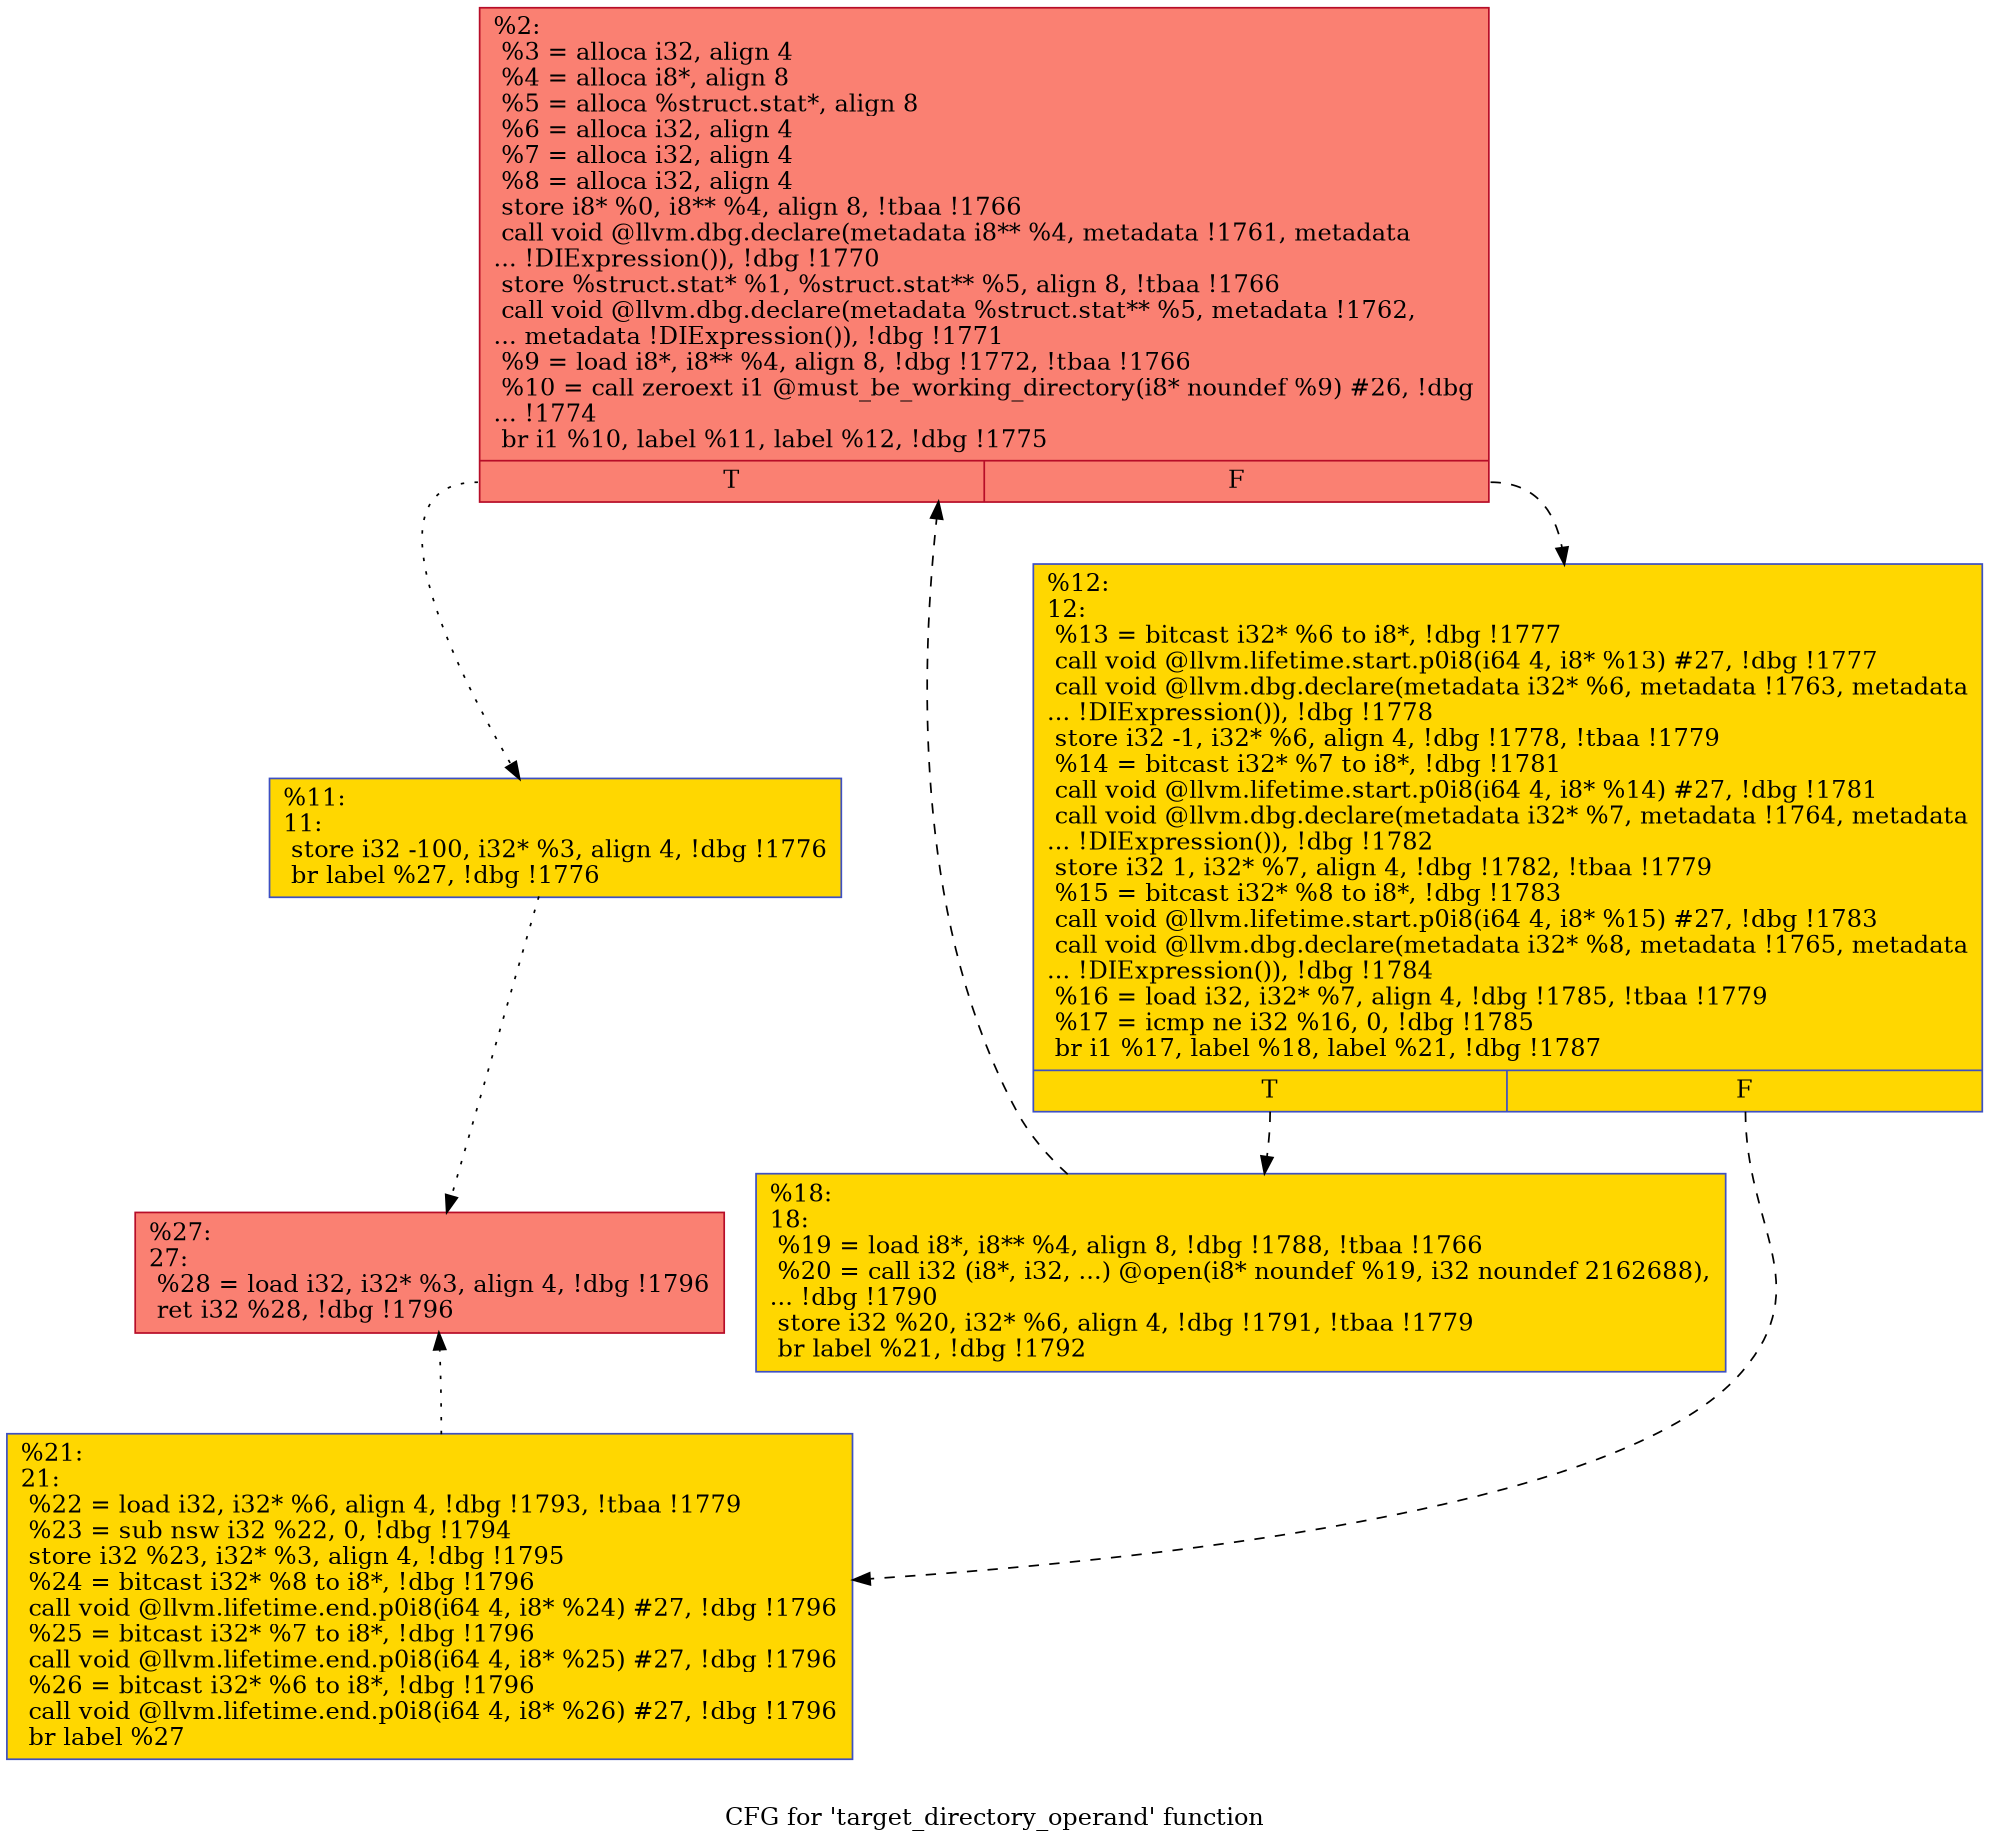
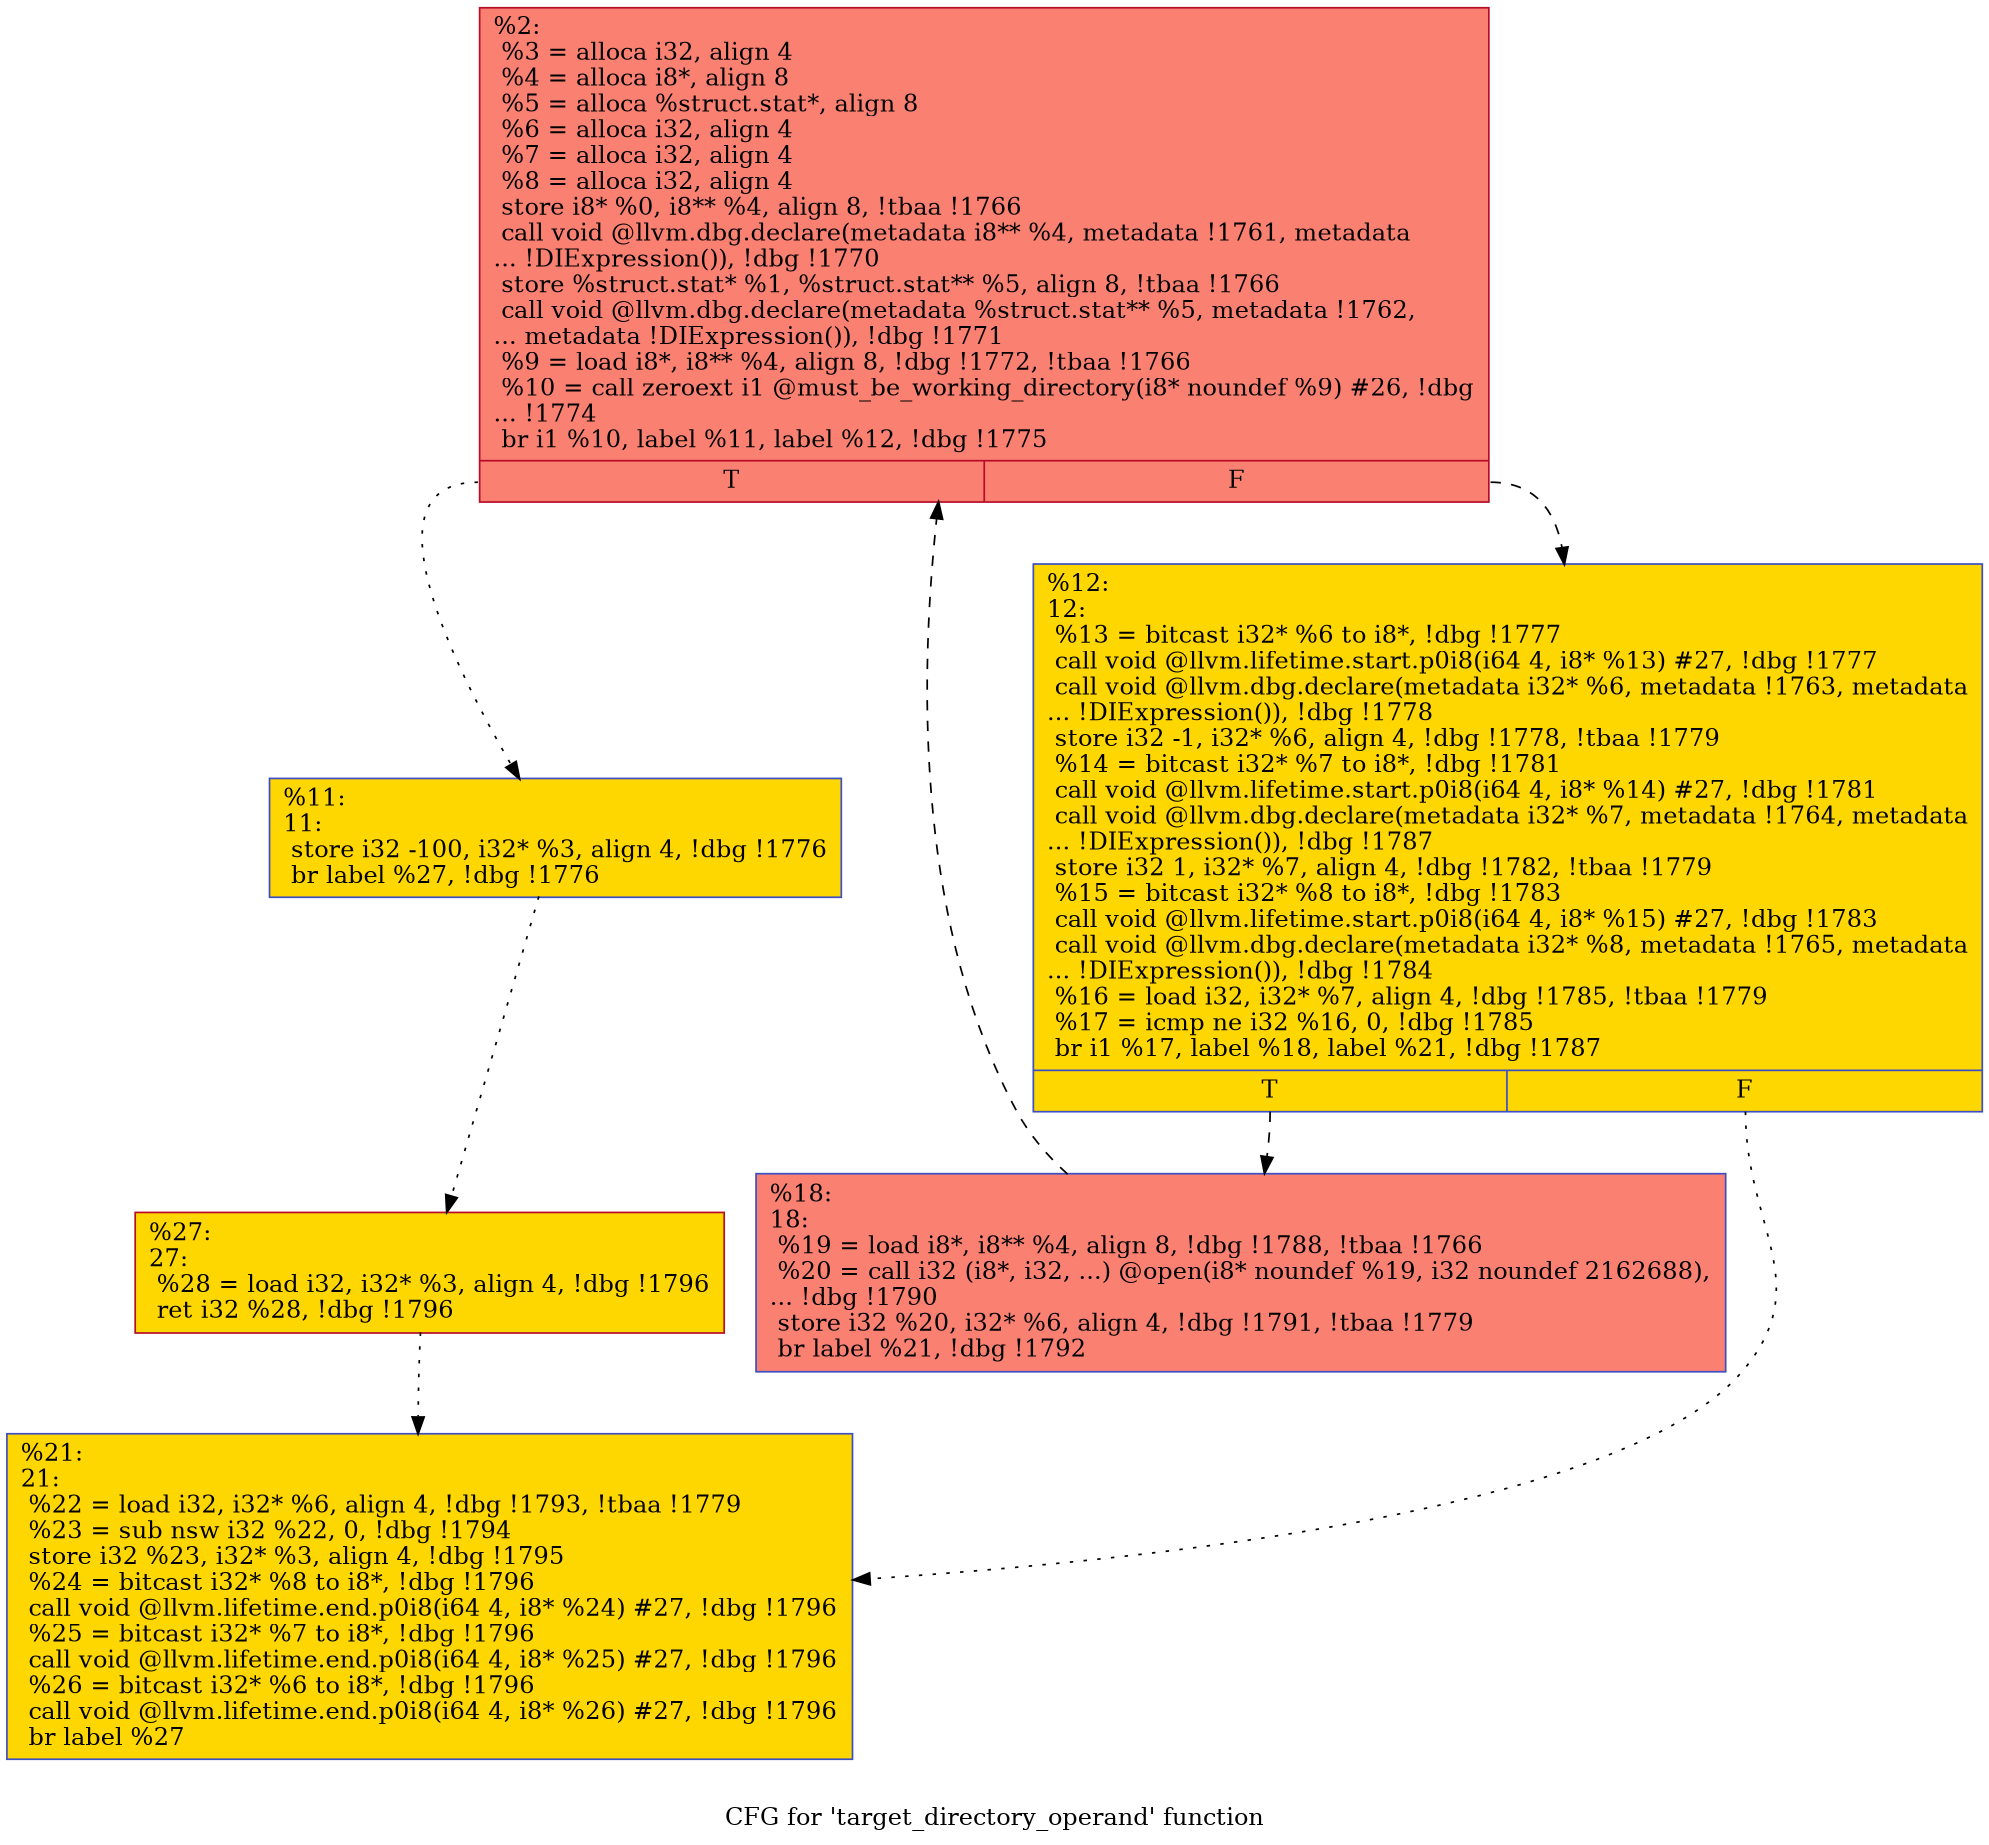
node "%12:": text "... !DIExpression()), !dbg !1782" -> "... !DIExpression()), !dbg !1787"
node "%27:": fillcolor salmon -> gold
node "%18:": fillcolor gold -> salmon
edge "%21:" -> "%27:": reversed
edge "%12:" -> "%21:": style dashed -> dotted
